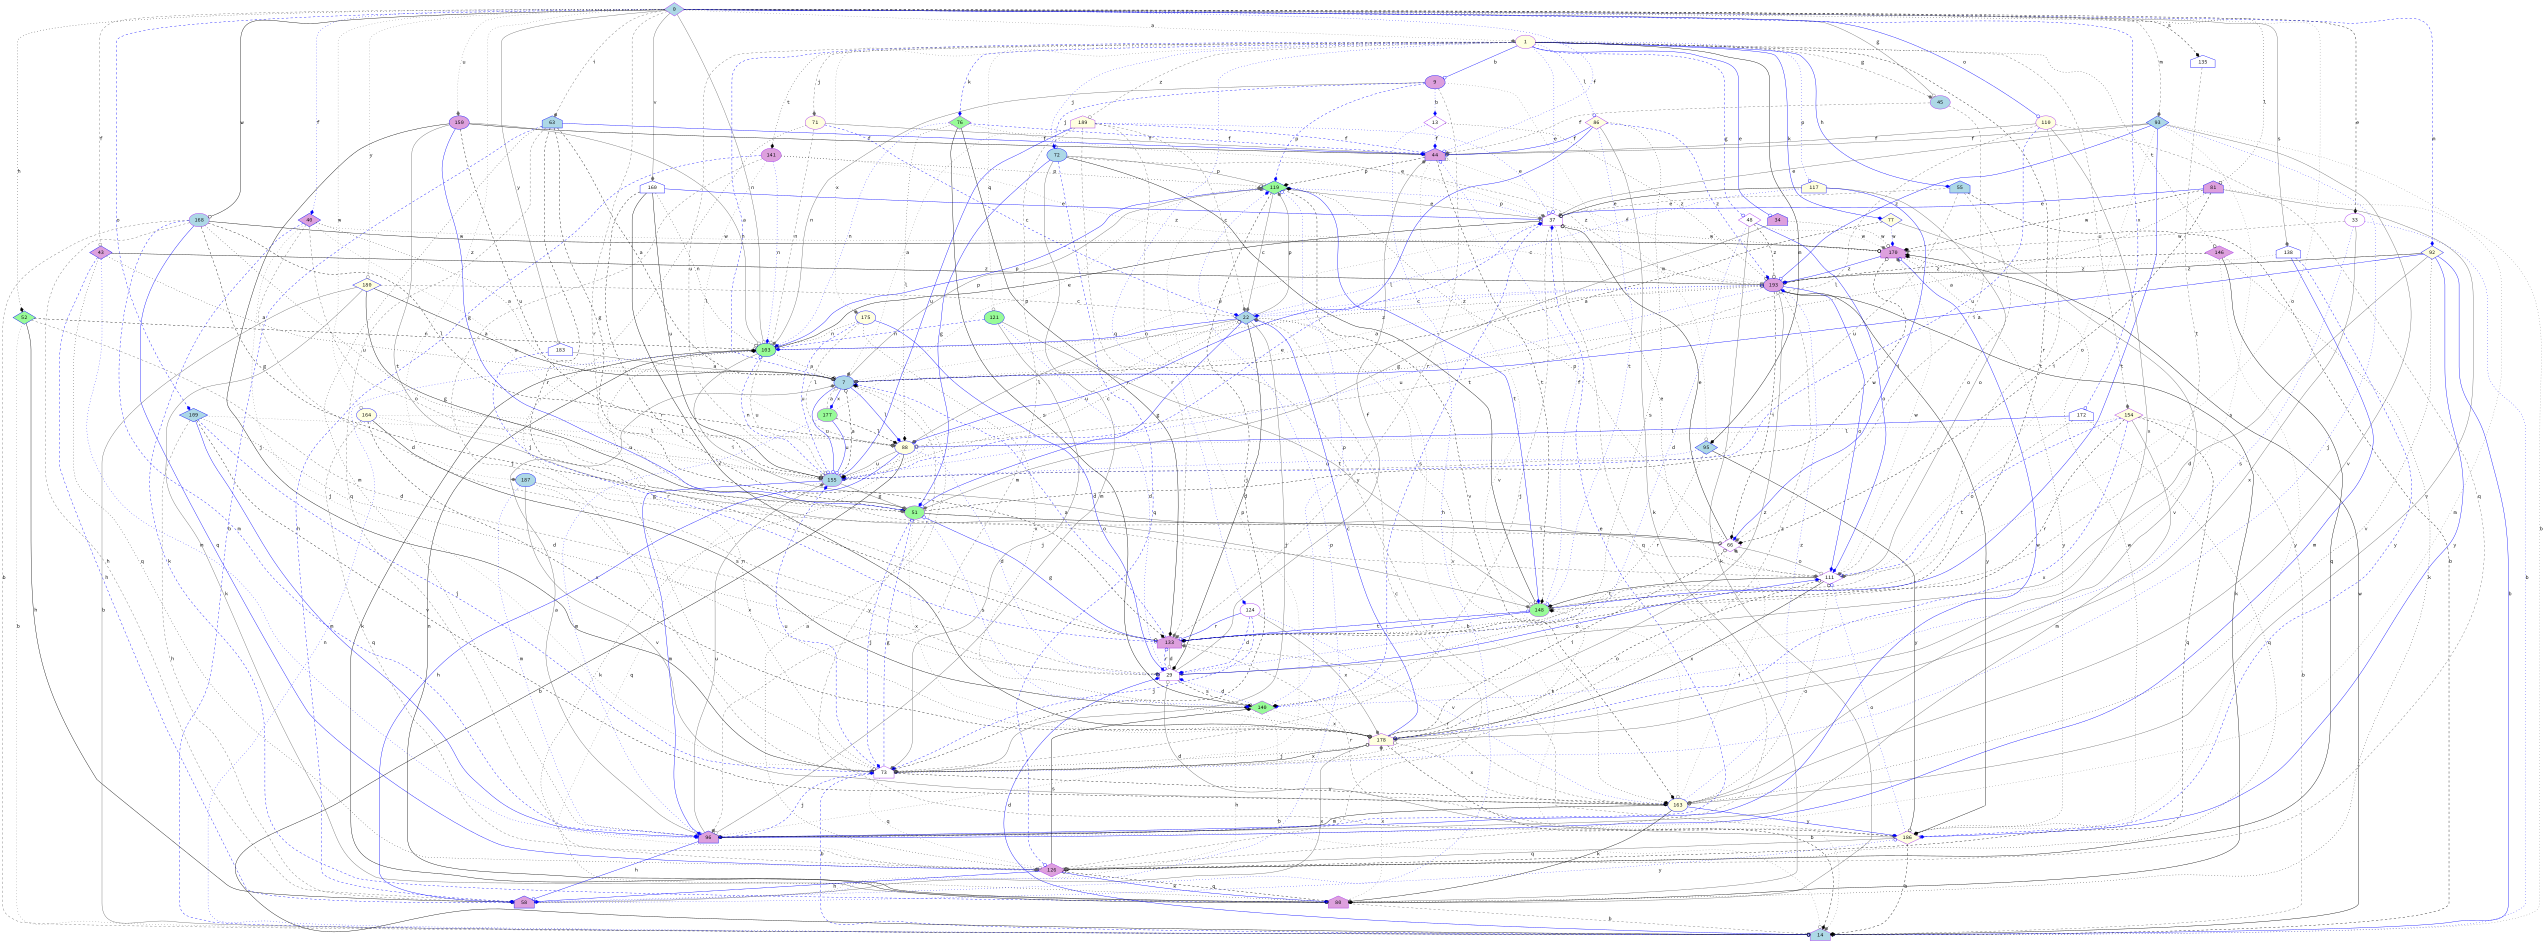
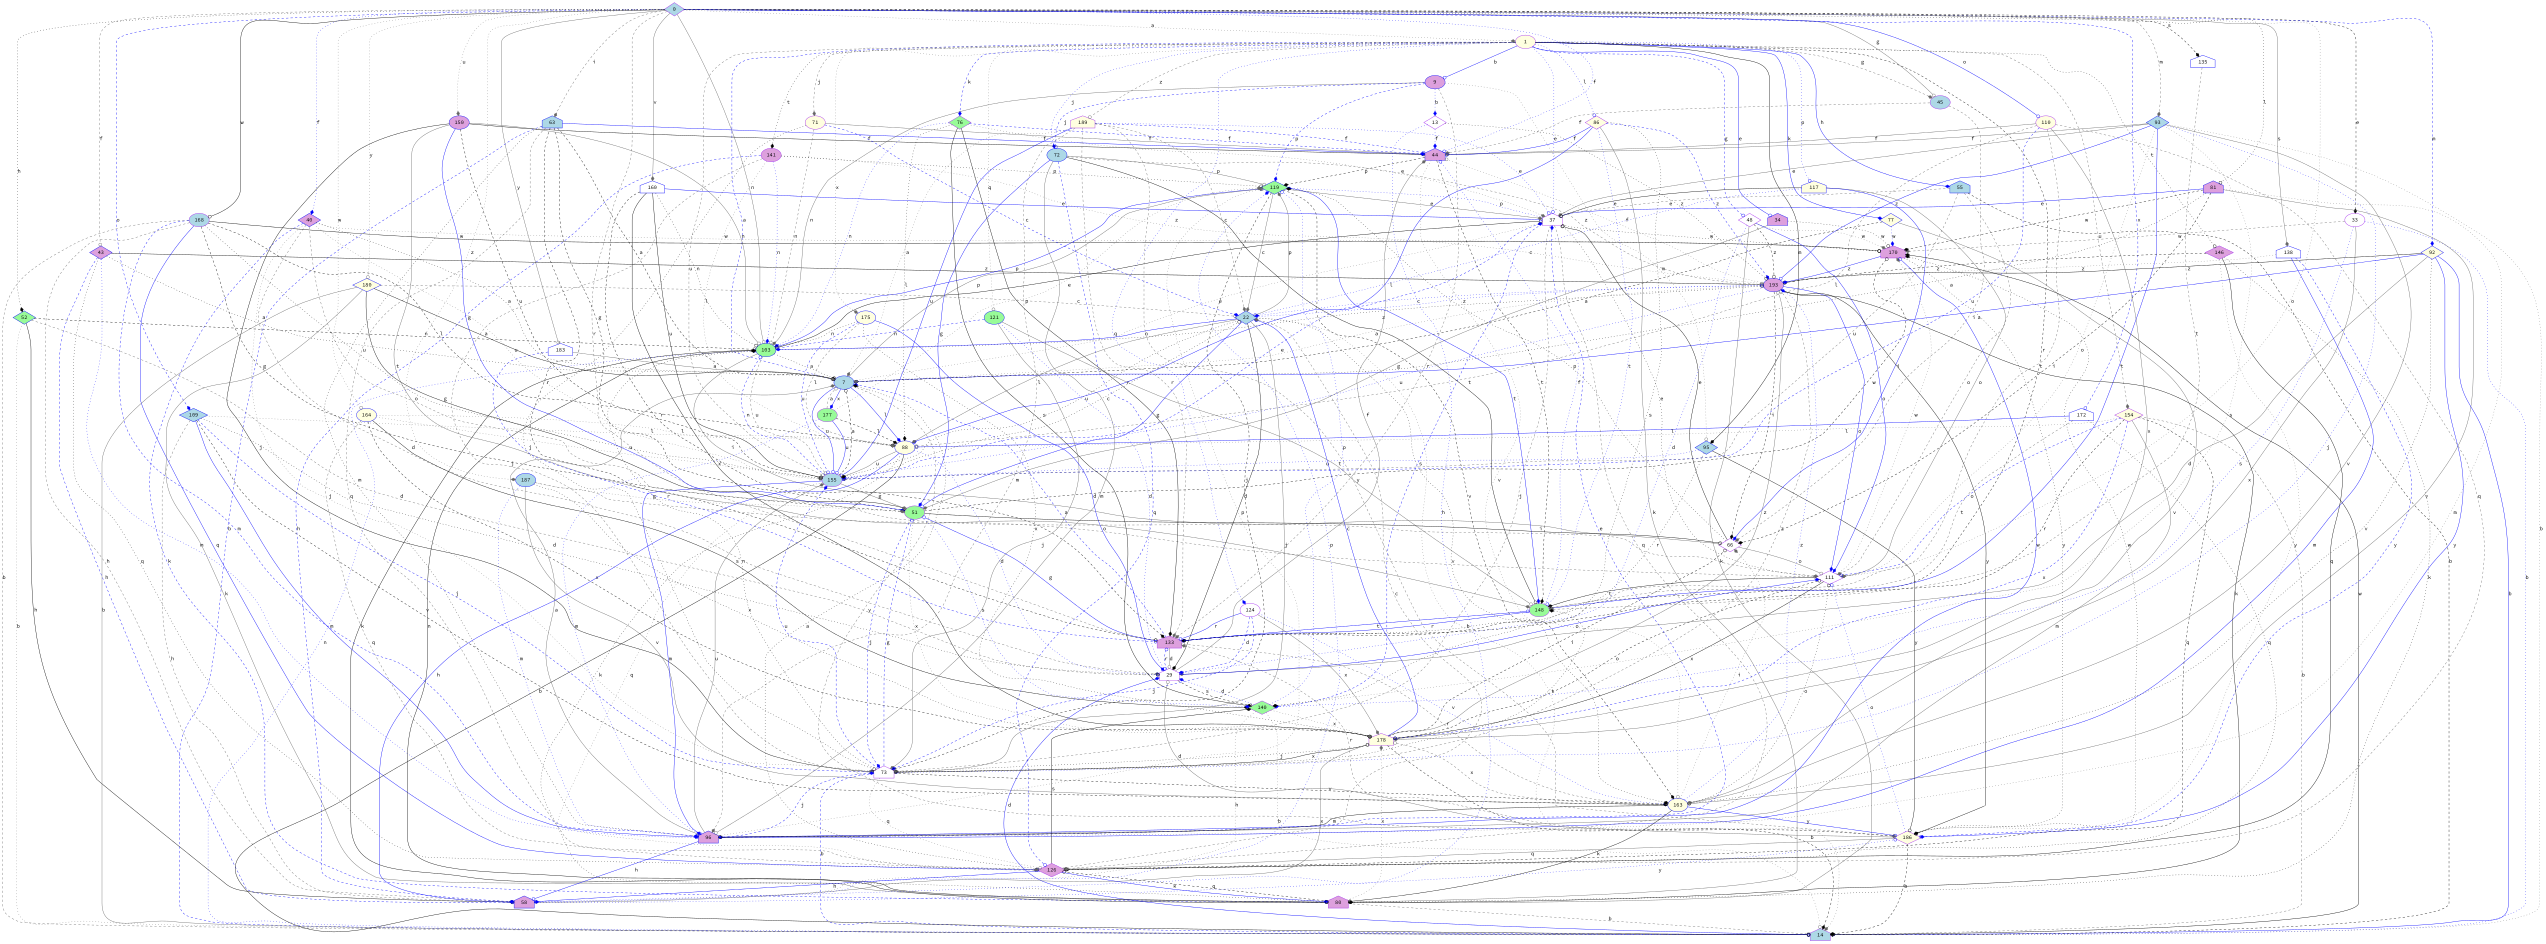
edge "163" -> "186": arrowhead diamond -> odot
